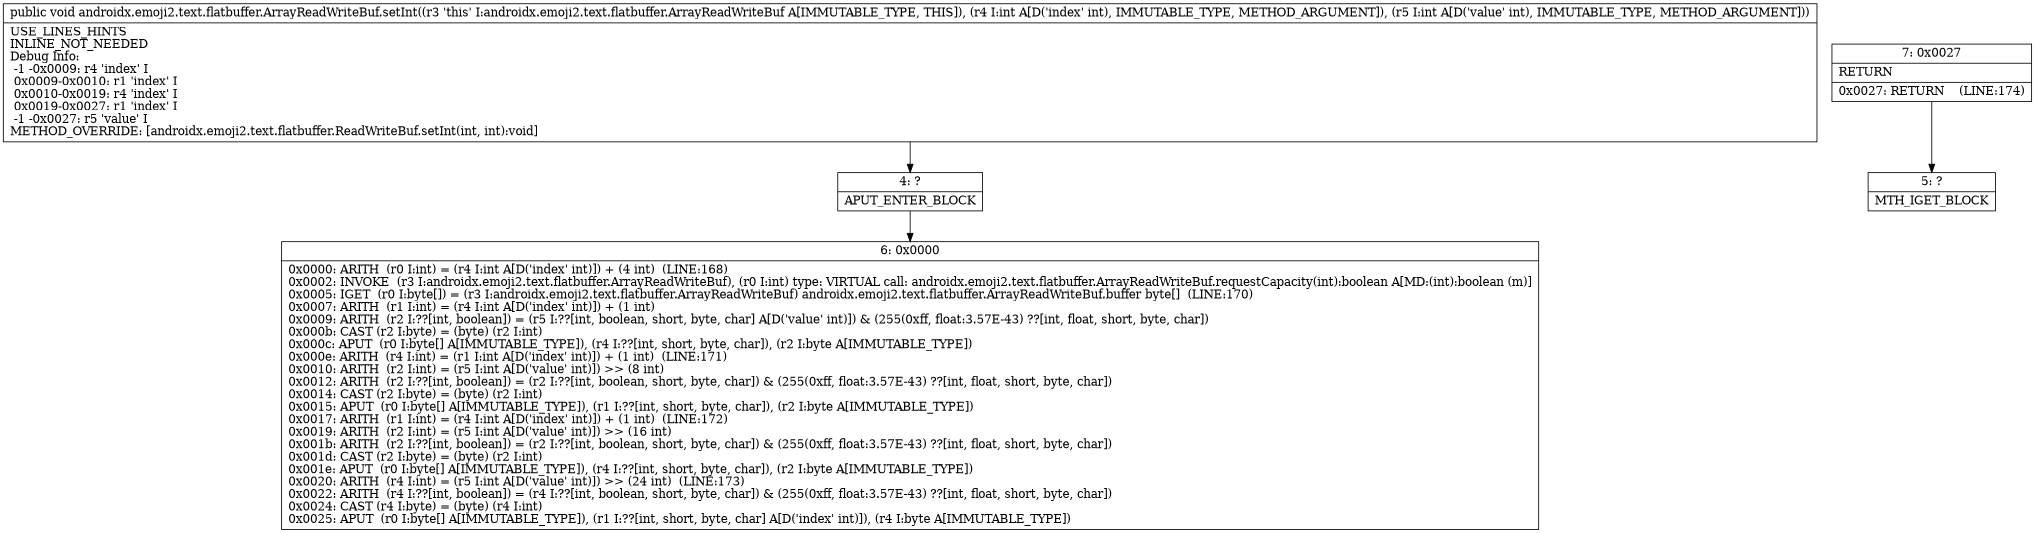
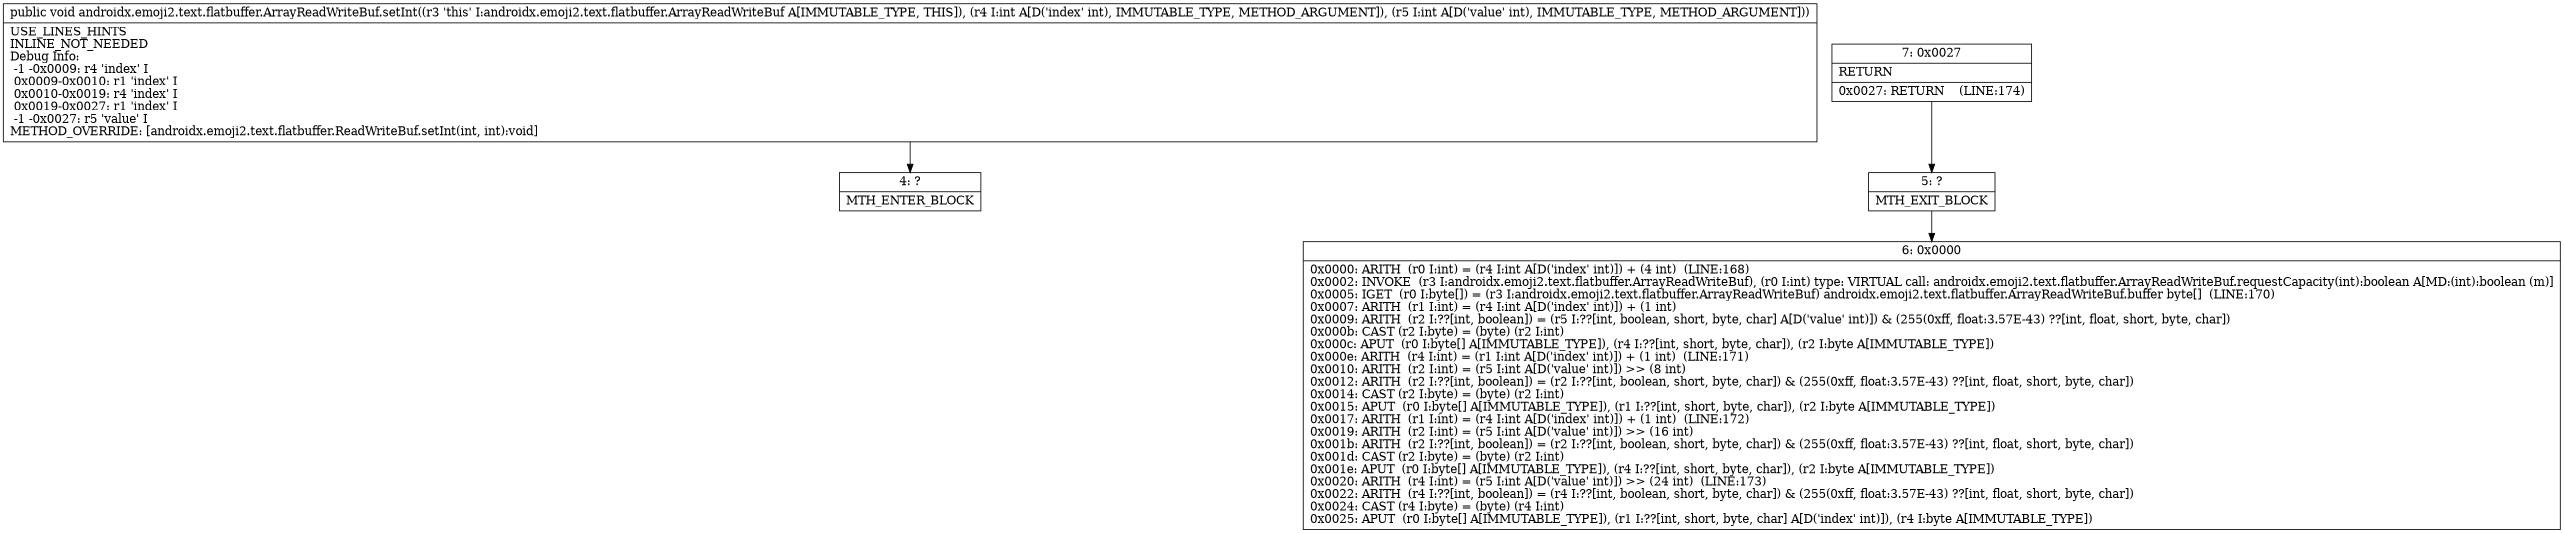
node "4: ?": text "APUT_ENTER_BLOCK" -> "MTH_ENTER_BLOCK"
node "5: ?": text "MTH_IGET_BLOCK" -> "MTH_EXIT_BLOCK"
edge "4: ?" -> "6: 0x0000": now "5: ?" -> "6: 0x0000"
